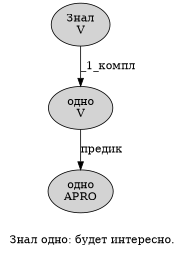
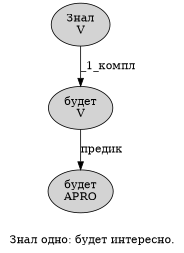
node "одно V": label "одно V" -> "будет V"
node "одно APRO": label "одно APRO" -> "будет APRO"
